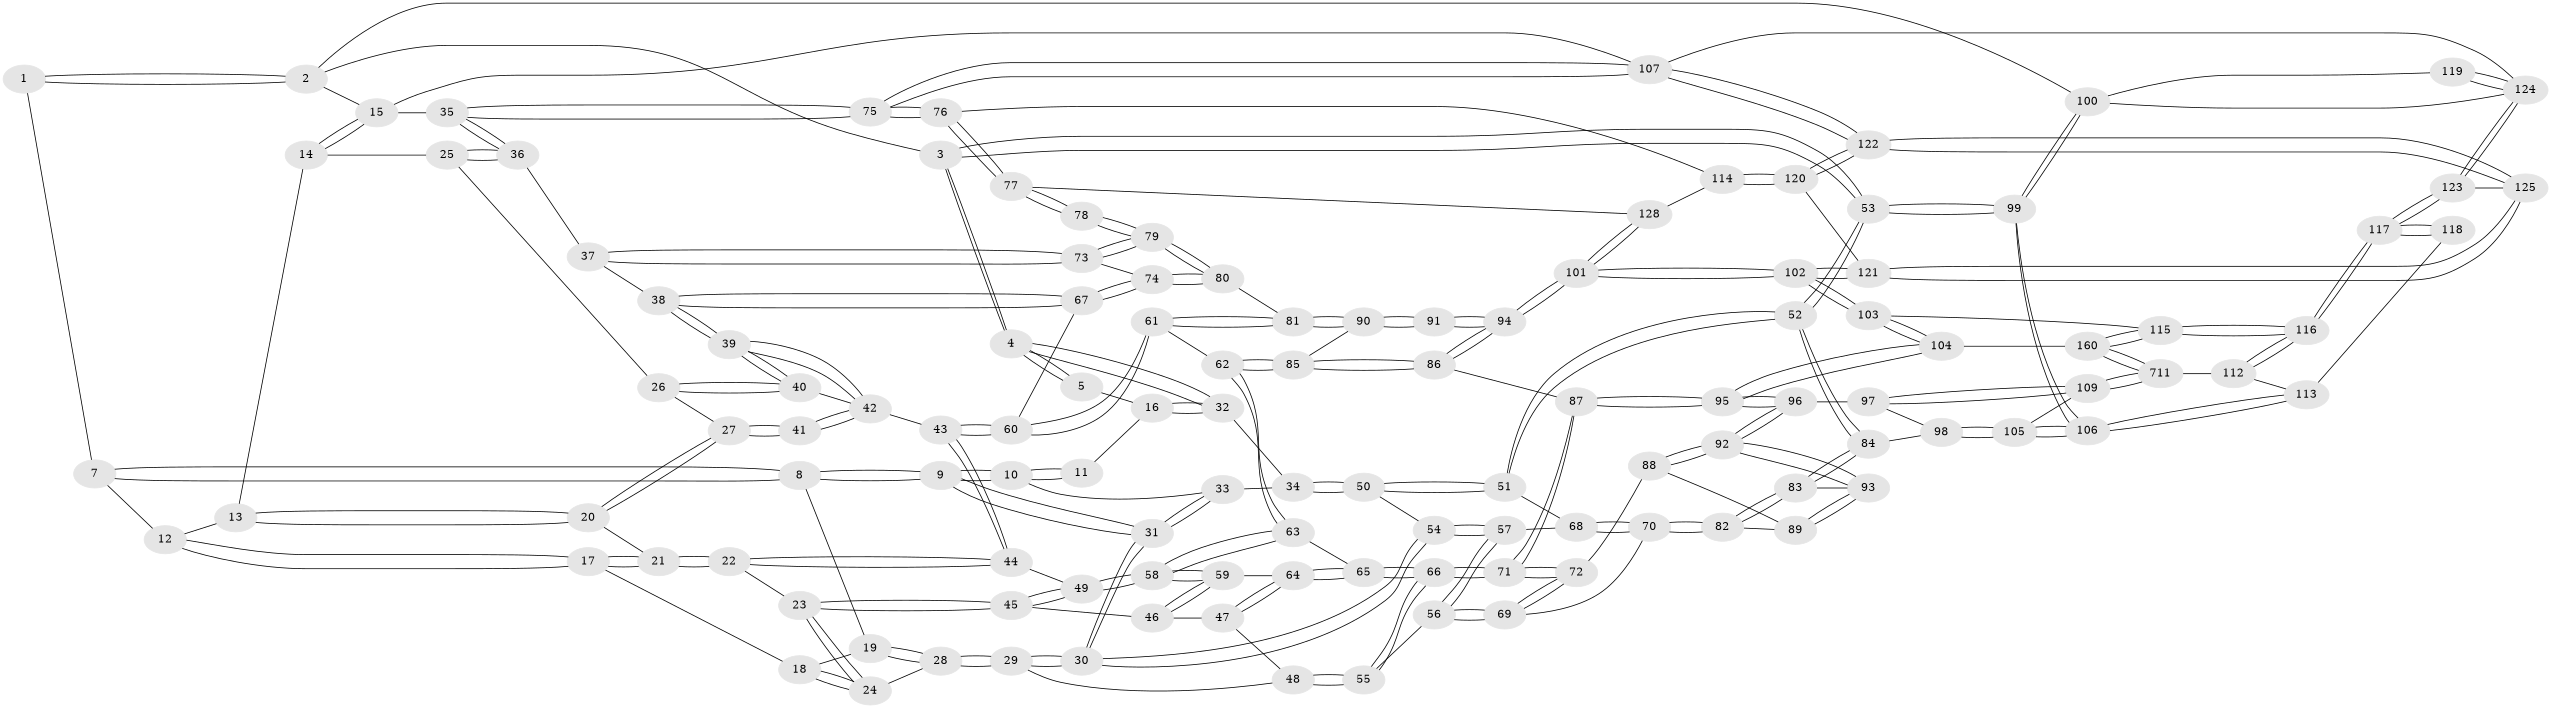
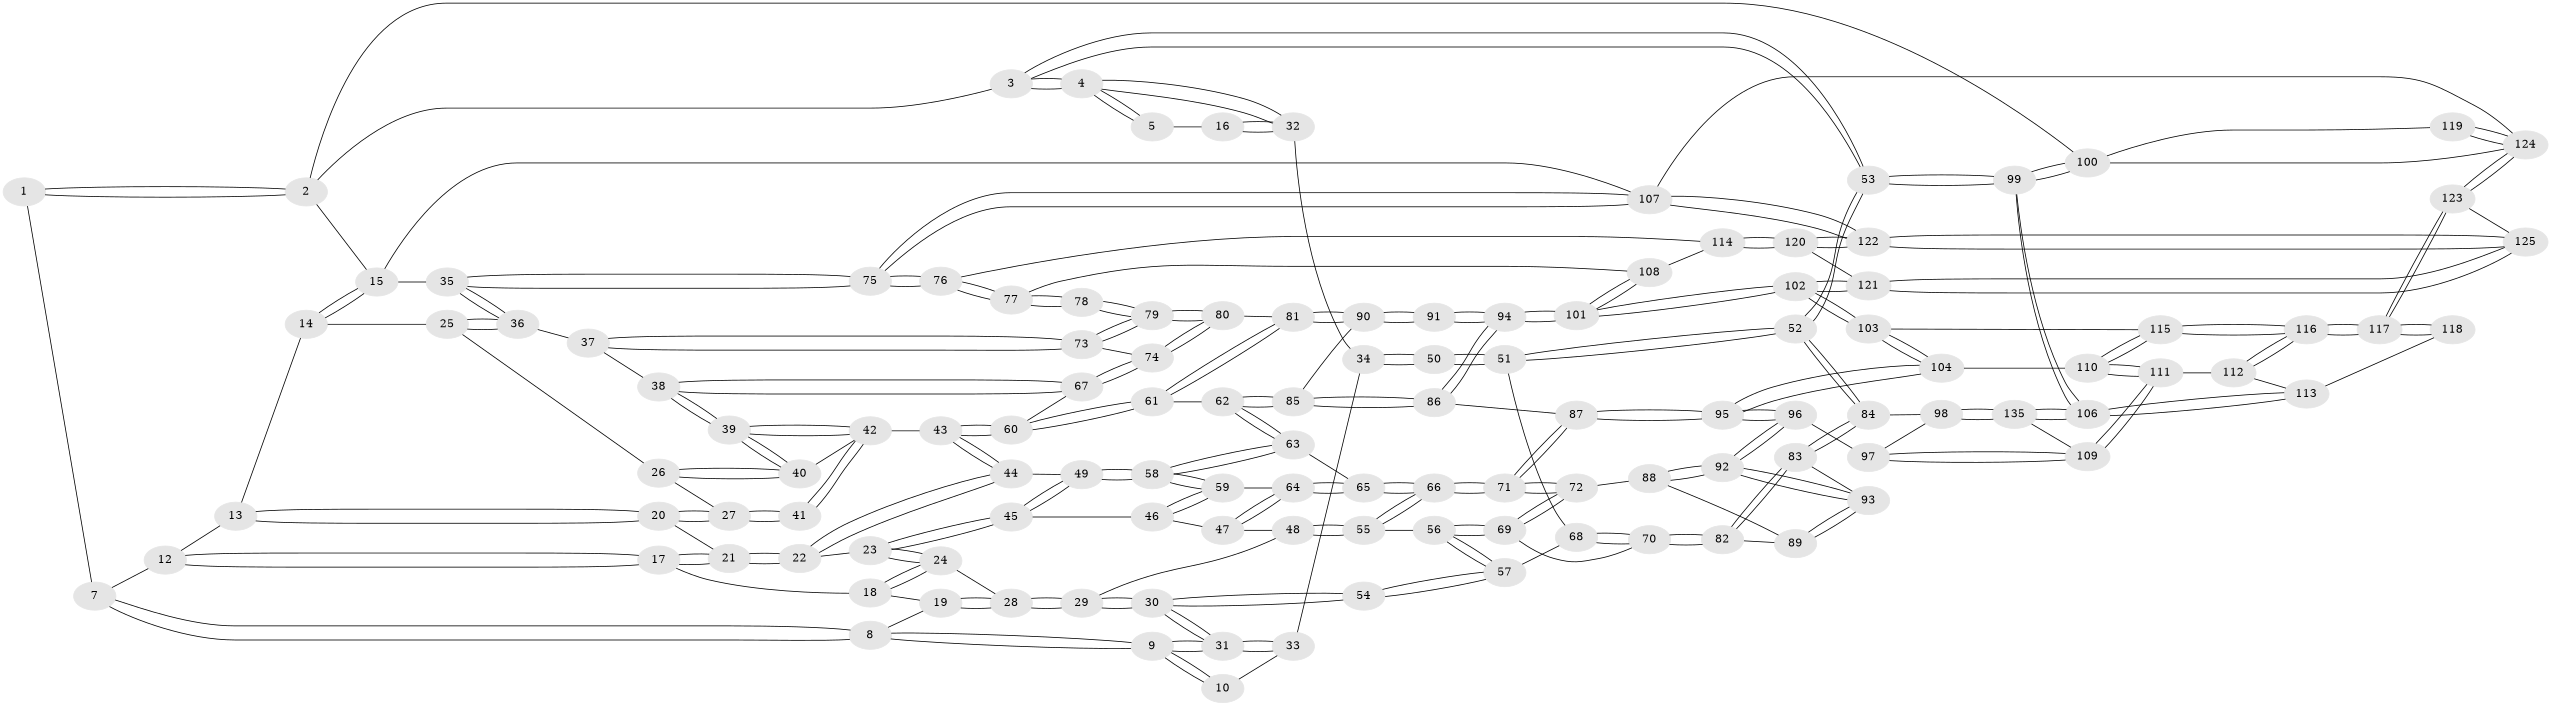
node "128": label "128" -> "108"
node "160": label "160" -> "110"
node "711": label "711" -> "111"
node "105": label "105" -> "135"
node "11": removed
edge "50" -- "54": removed
